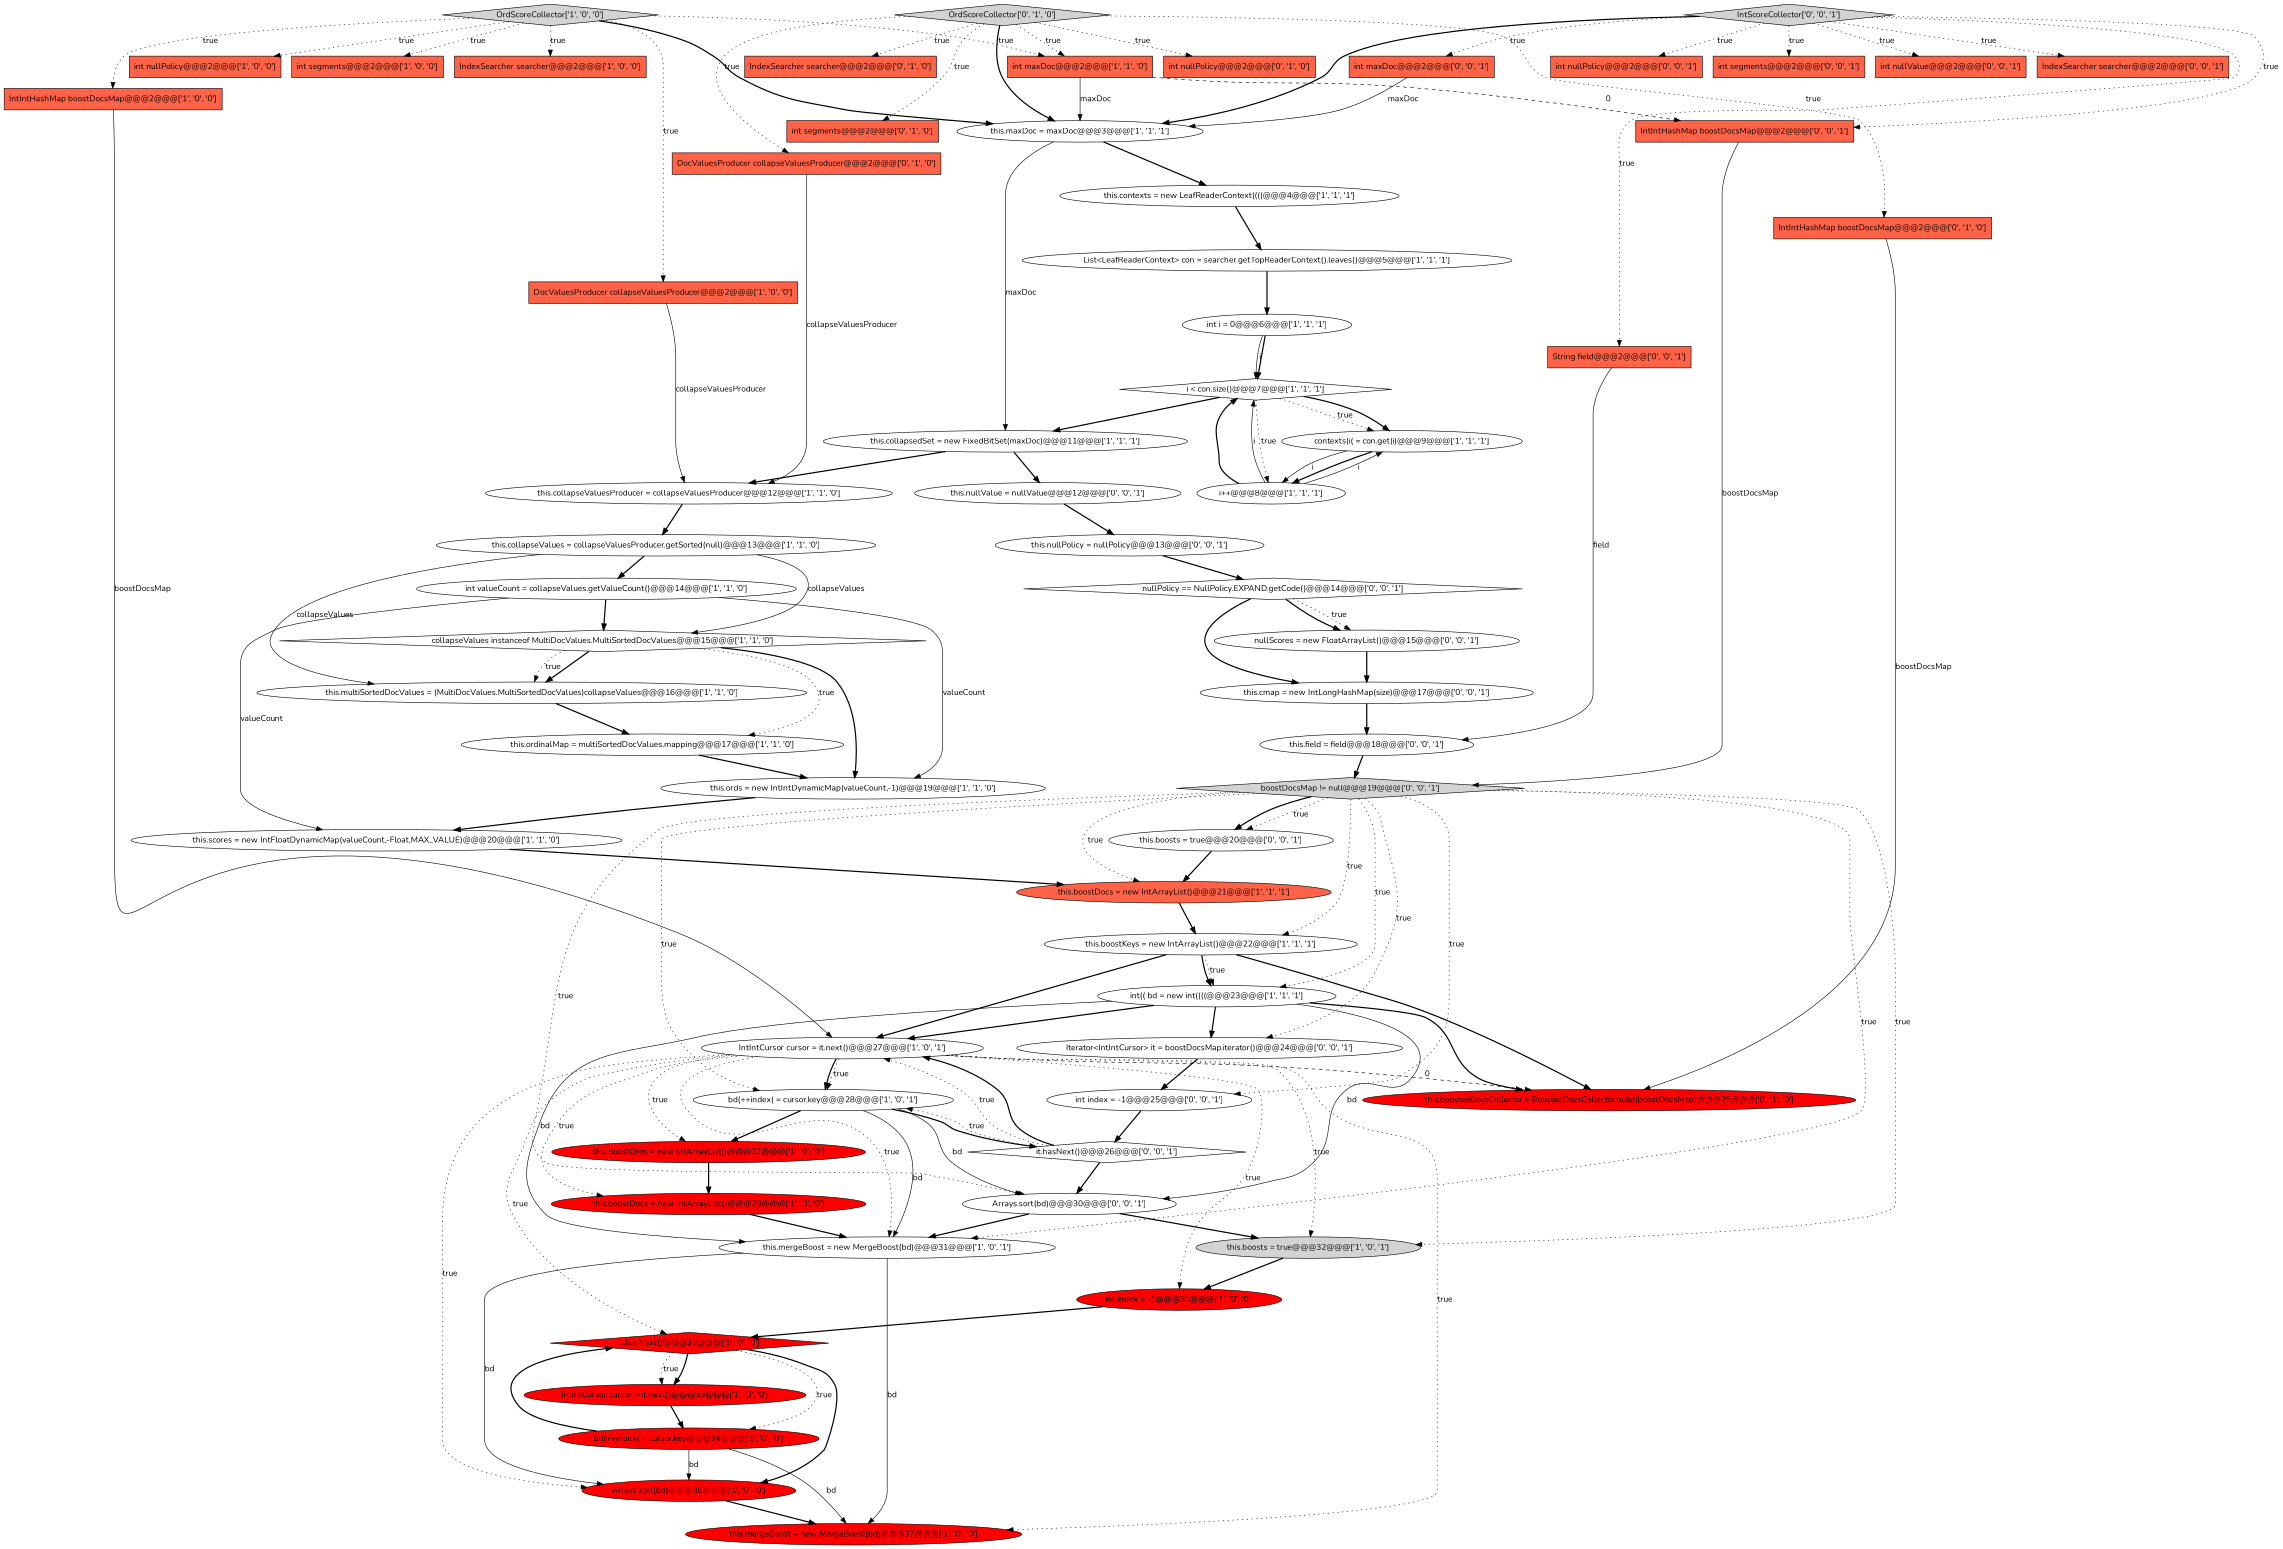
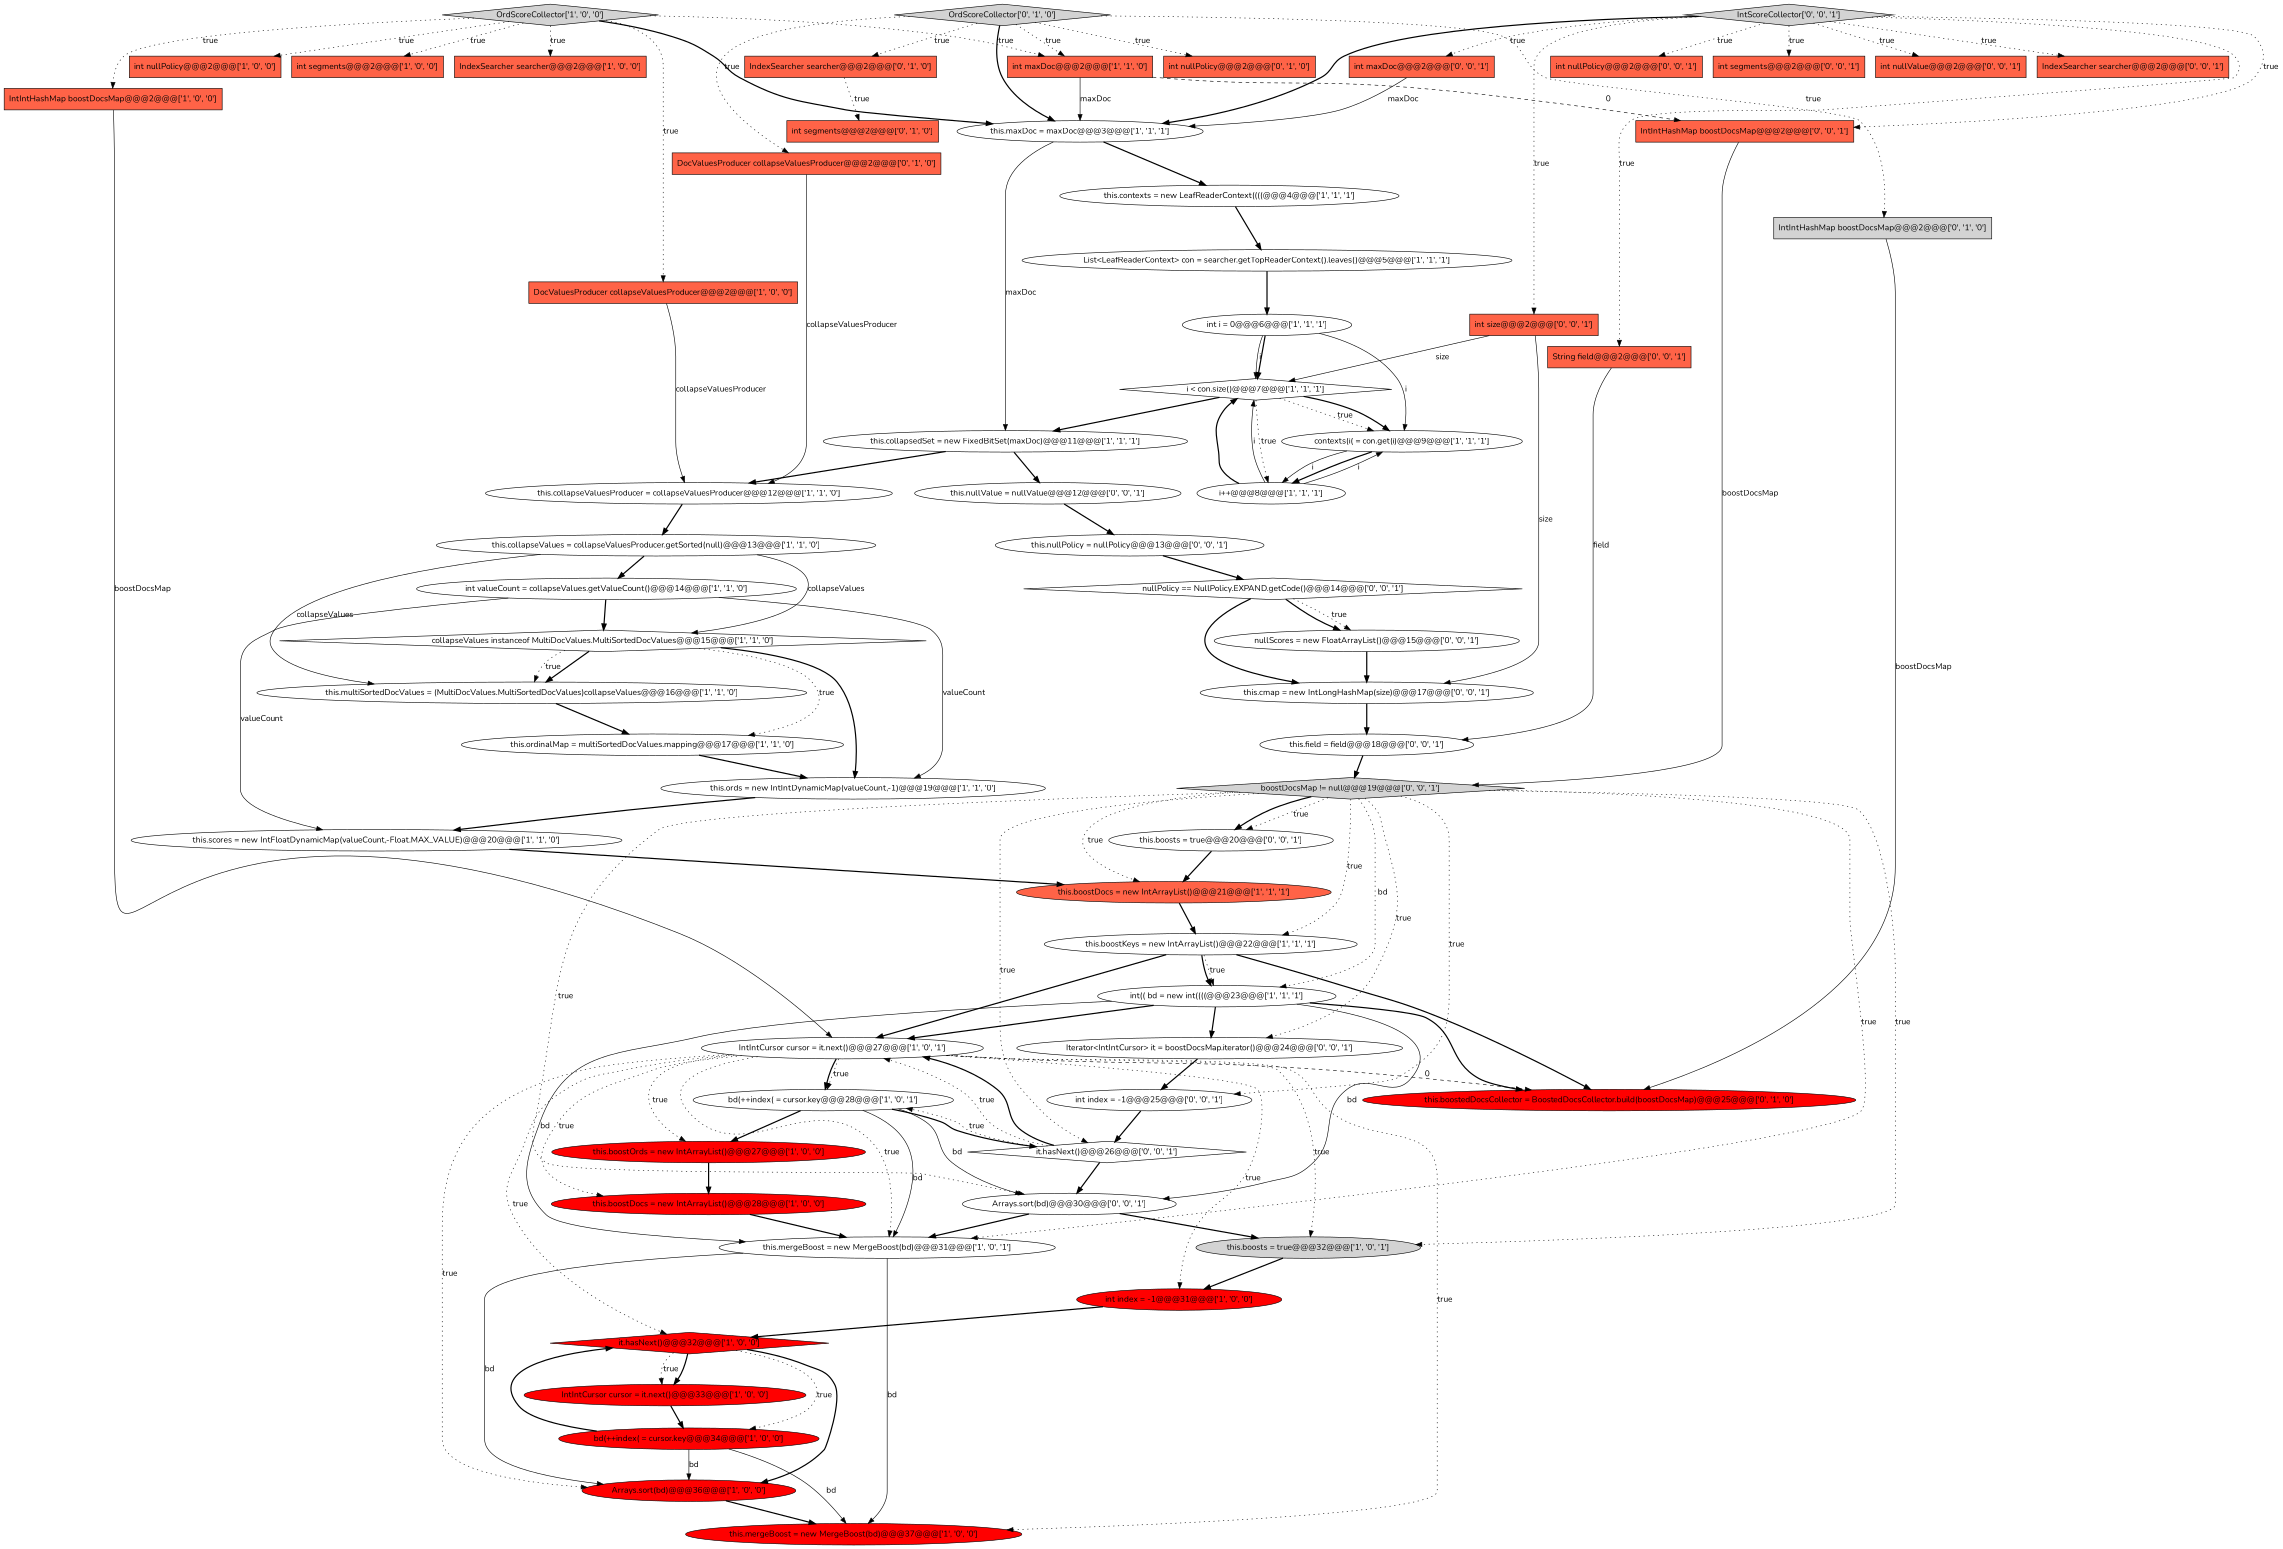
edge "OrdScoreCollector['0', '1', '0']" -> "int segments@@@2@@@['0', '1', '0']": now "IndexSearcher searcher@@@2@@@['0', '1', '0']" -> "int segments@@@2@@@['0', '1', '0']"
node "IntIntHashMap boostDocsMap@@@2@@@['0', '1', '0']": fillcolor tomato -> lightgray
node "int size@@@2@@@['0', '0', '1']": added
edge "int i = 0@@@6@@@['1', '1', '1']" -> "contexts(i( = con.get(i)@@@9@@@['1', '1', '1']": added, label "i"
edge "boostDocsMap != null@@@19@@@['0', '0', '1']" -> "bd(++index( = cursor.key@@@28@@@['1', '0', '1']": now "boostDocsMap != null@@@19@@@['0', '0', '1']" -> "it.hasNext()@@@26@@@['0', '0', '1']"
edge "boostDocsMap != null@@@19@@@['0', '0', '1']" -> "int(( bd = new int((((@@@23@@@['1', '1', '1']": label "true" -> "bd"
